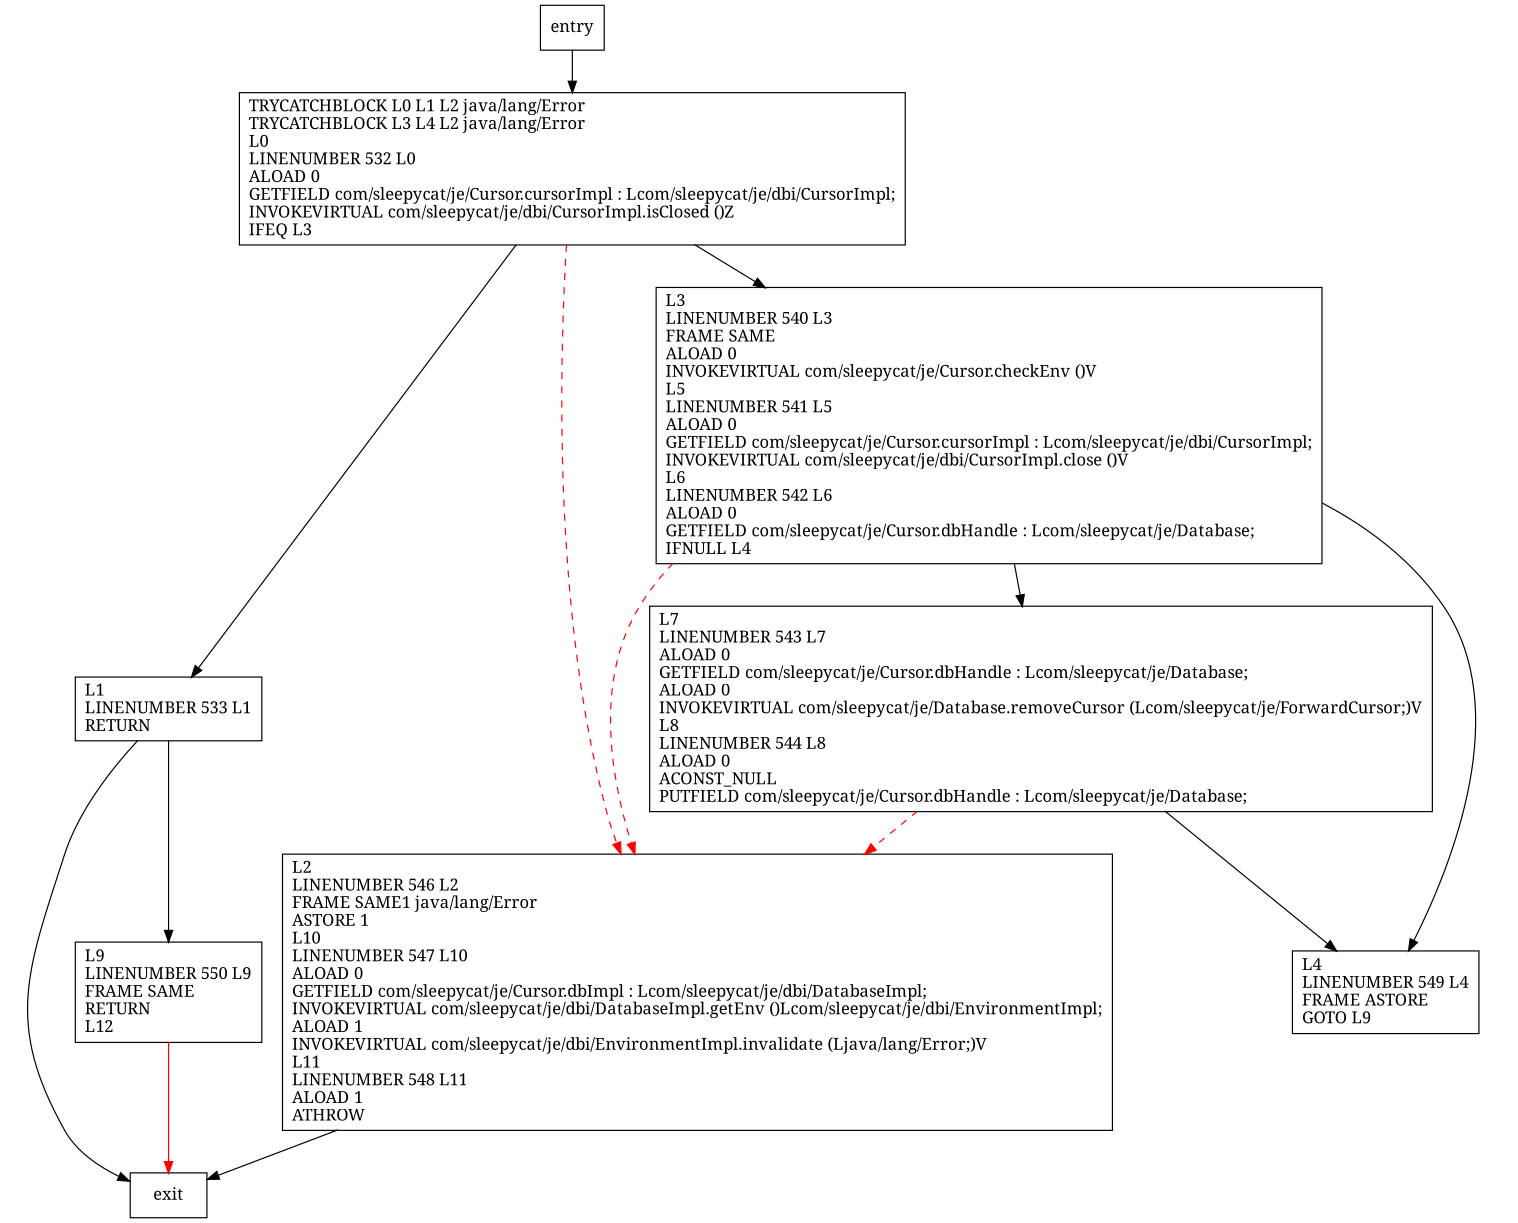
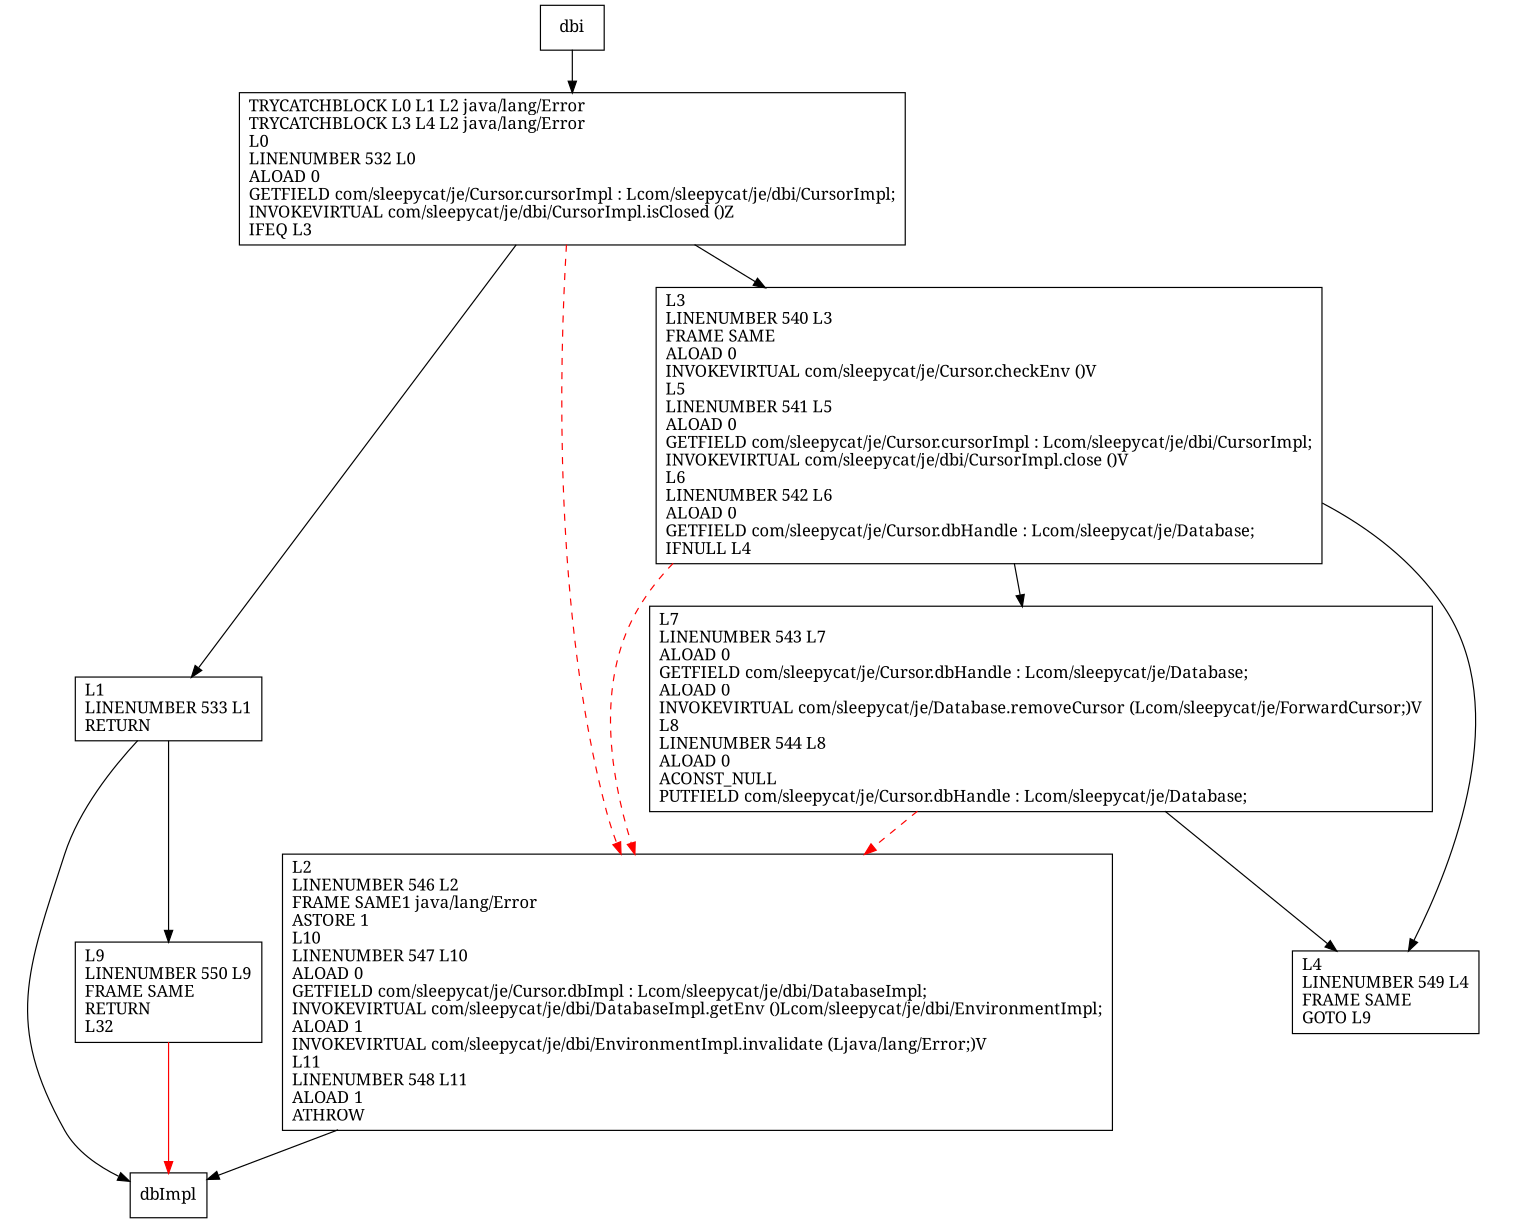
node "entry": label "entry" -> "dbi"
node "L9 LINENUMBER 550 L9 FRAME SAME RETURN L12": label "L9 LINENUMBER 550 L9 FRAME SAME RETURN L12" -> "L9 LINENUMBER 550 L9 FRAME SAME RETURN L32"
node "L4 LINENUMBER 549 L4 FRAME ASTORE GOTO L9": label "L4 LINENUMBER 549 L4 FRAME ASTORE GOTO L9" -> "L4 LINENUMBER 549 L4 FRAME SAME GOTO L9"
node "exit": label "exit" -> "dbImpl"
